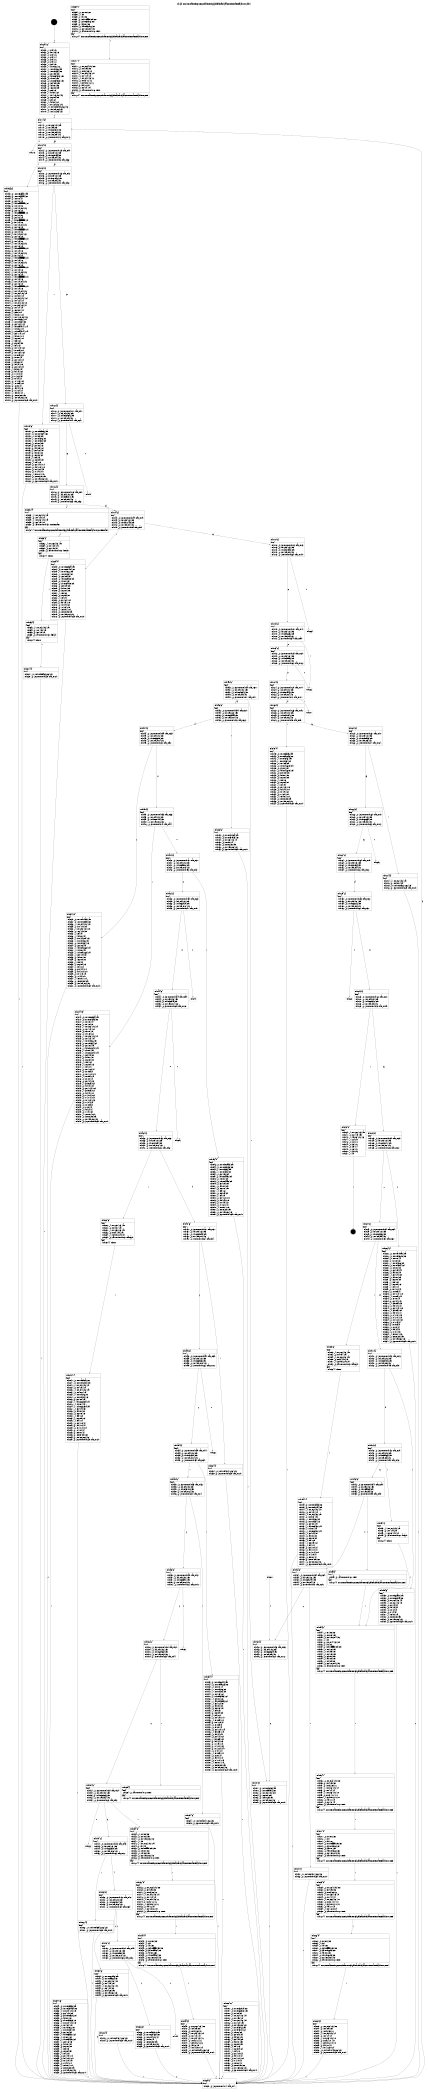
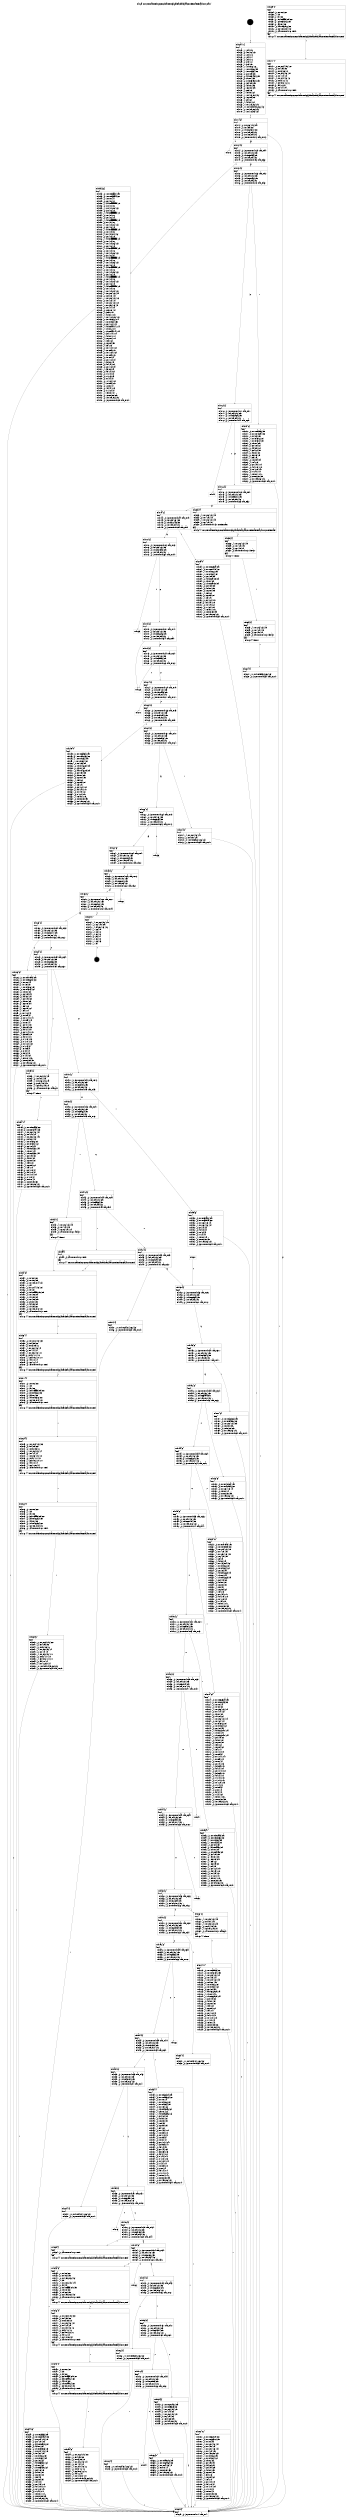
edge "0x401980 [28]" -> "0x401e77 [30]": now "0x401980 [28]" -> "0x40199c [28]"
